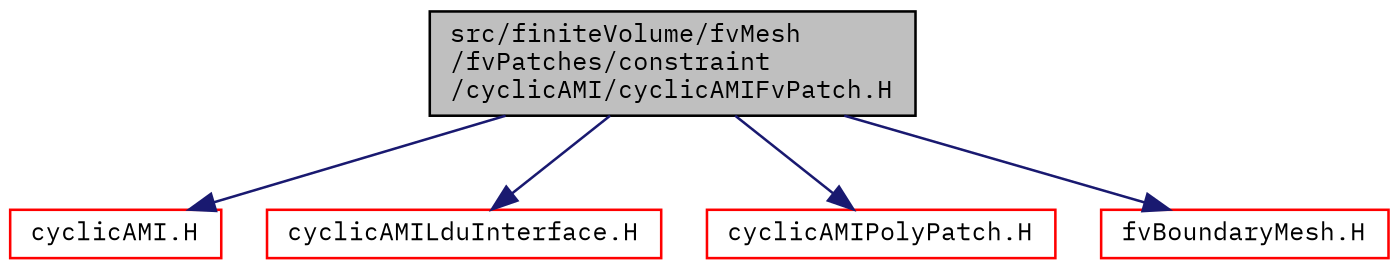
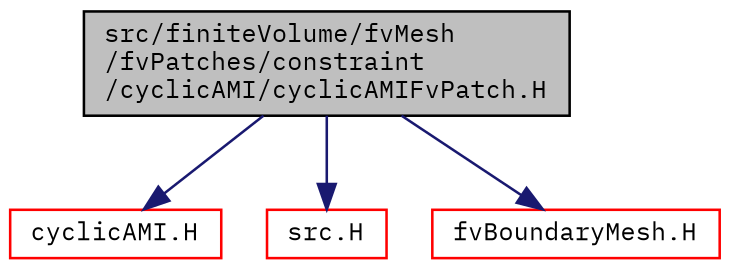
node "cyclicAMILduInterface.H": removed
node "cyclicAMIPolyPatch.H": label "cyclicAMIPolyPatch.H" -> "src.H"
